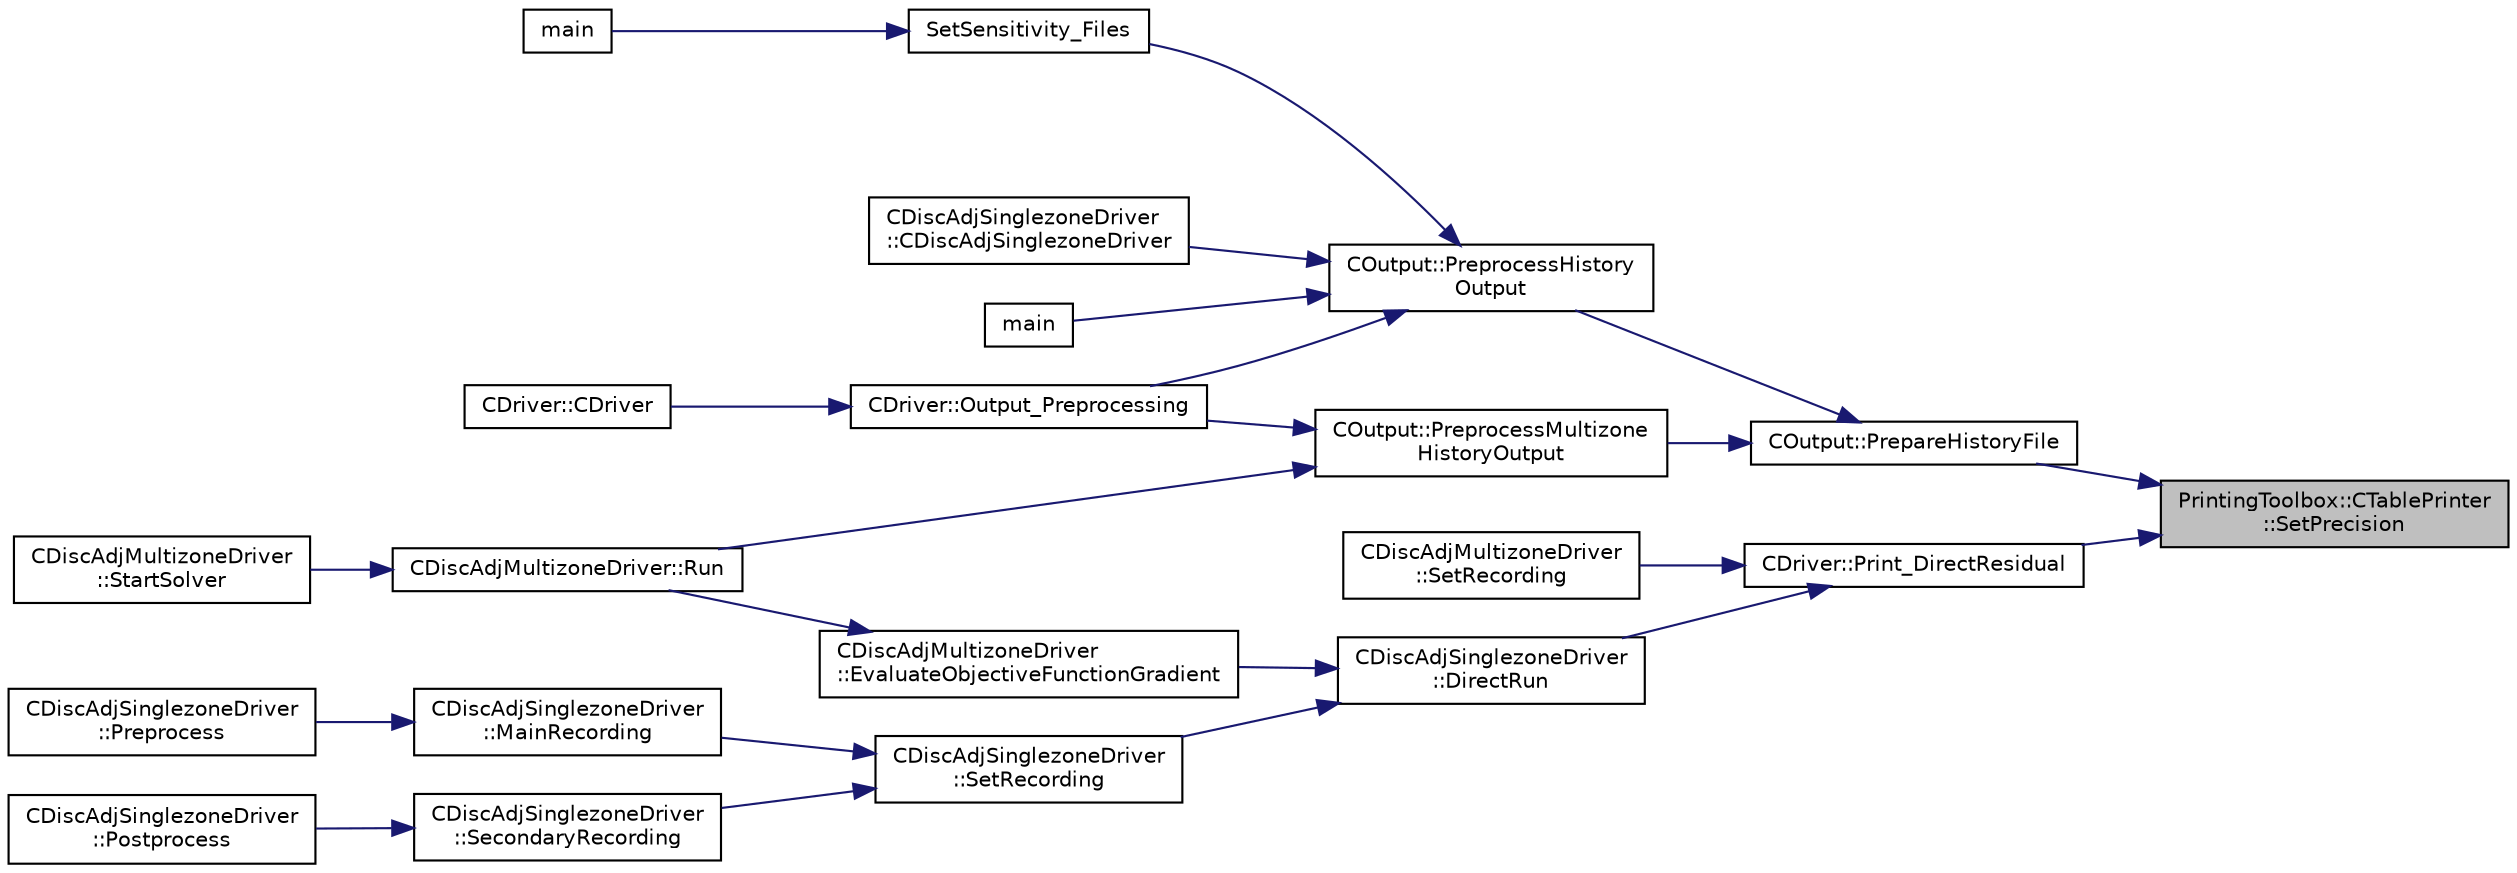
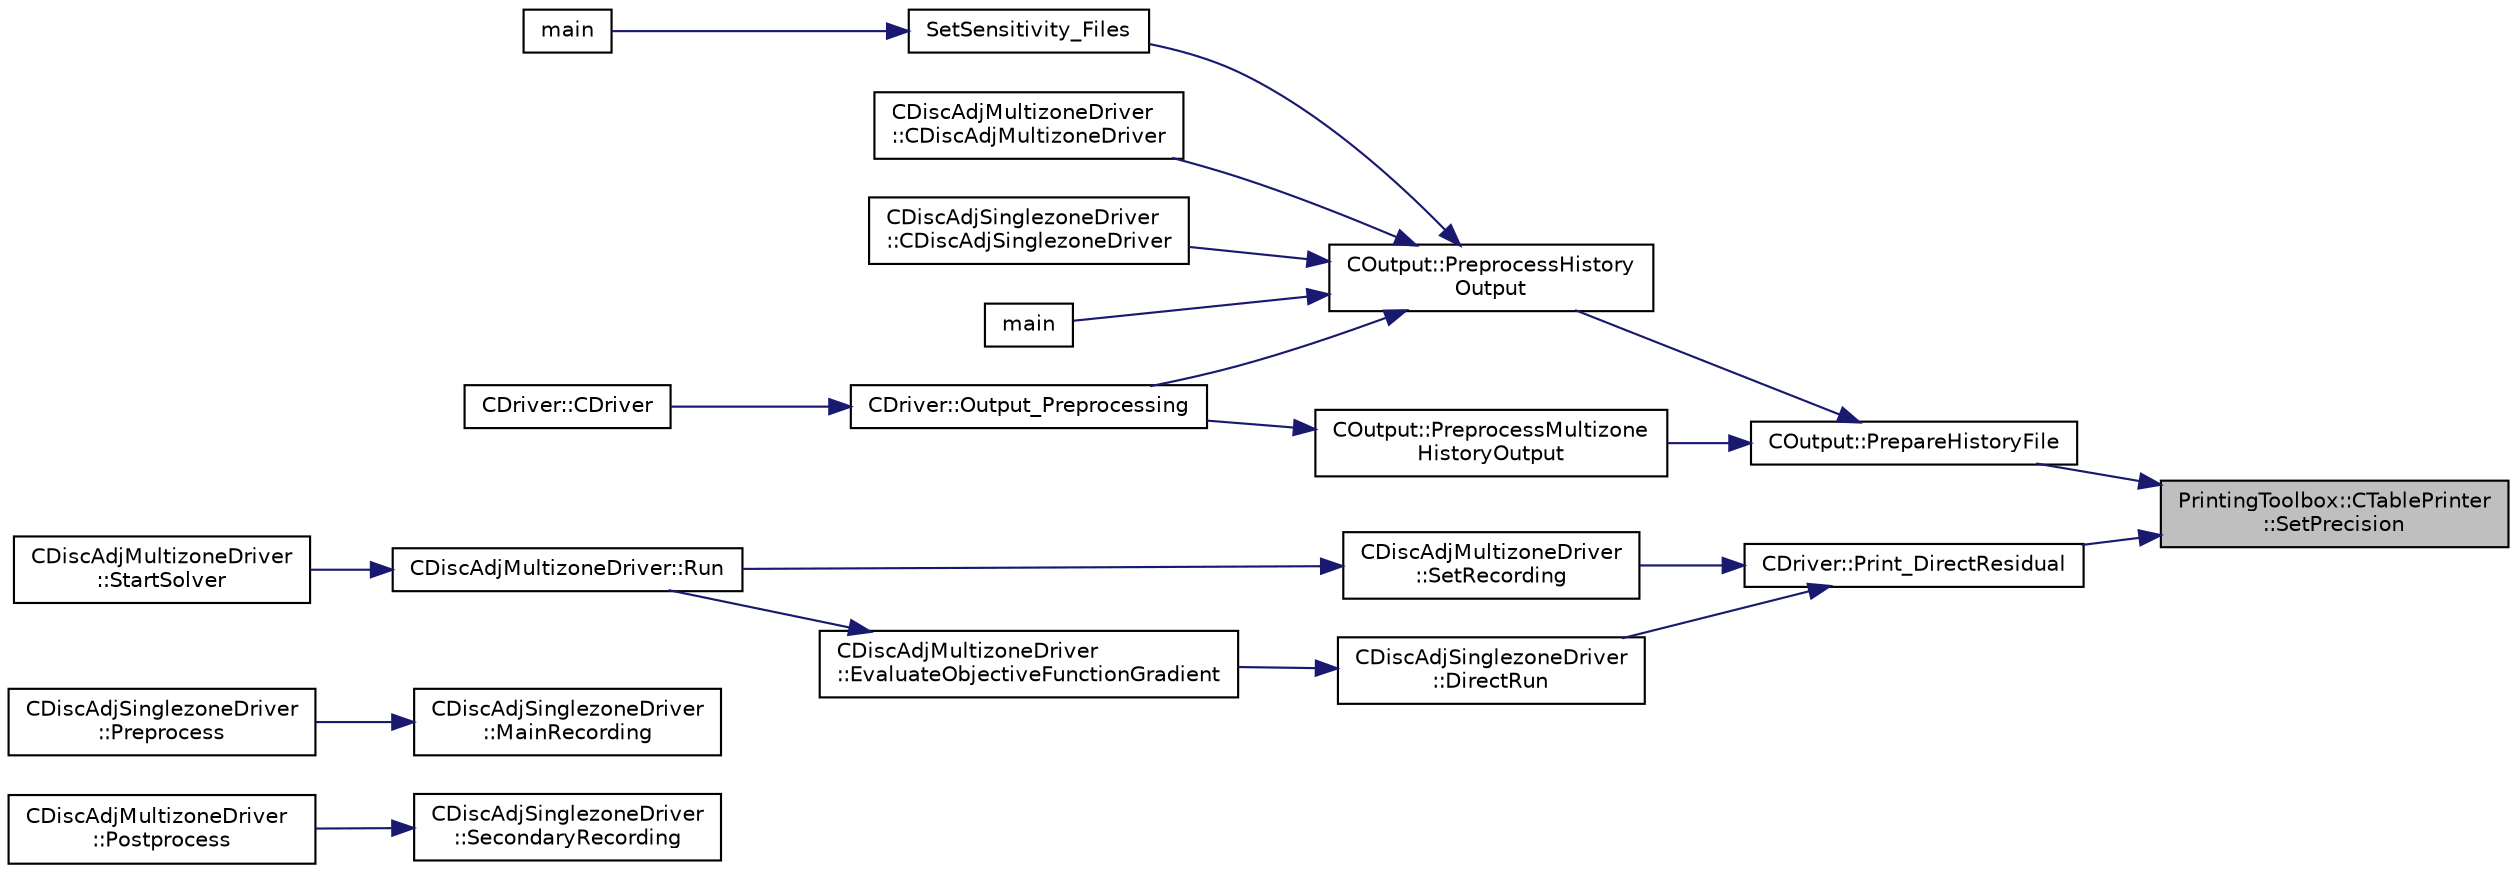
node "CDiscAdjMultizoneDriver ::CDiscAdjMultizoneDriver": added
edge "CDiscAdjMultizoneDriver::Run" -> "COutput::PreprocessMultizone HistoryOutput": now "CDiscAdjMultizoneDriver::Run" -> "CDiscAdjMultizoneDriver ::SetRecording"
node "CDiscAdjSinglezoneDriver ::SetRecording": removed
node "CDiscAdjSinglezoneDriver ::Postprocess": label "CDiscAdjSinglezoneDriver ::Postprocess" -> "CDiscAdjMultizoneDriver ::Postprocess"
